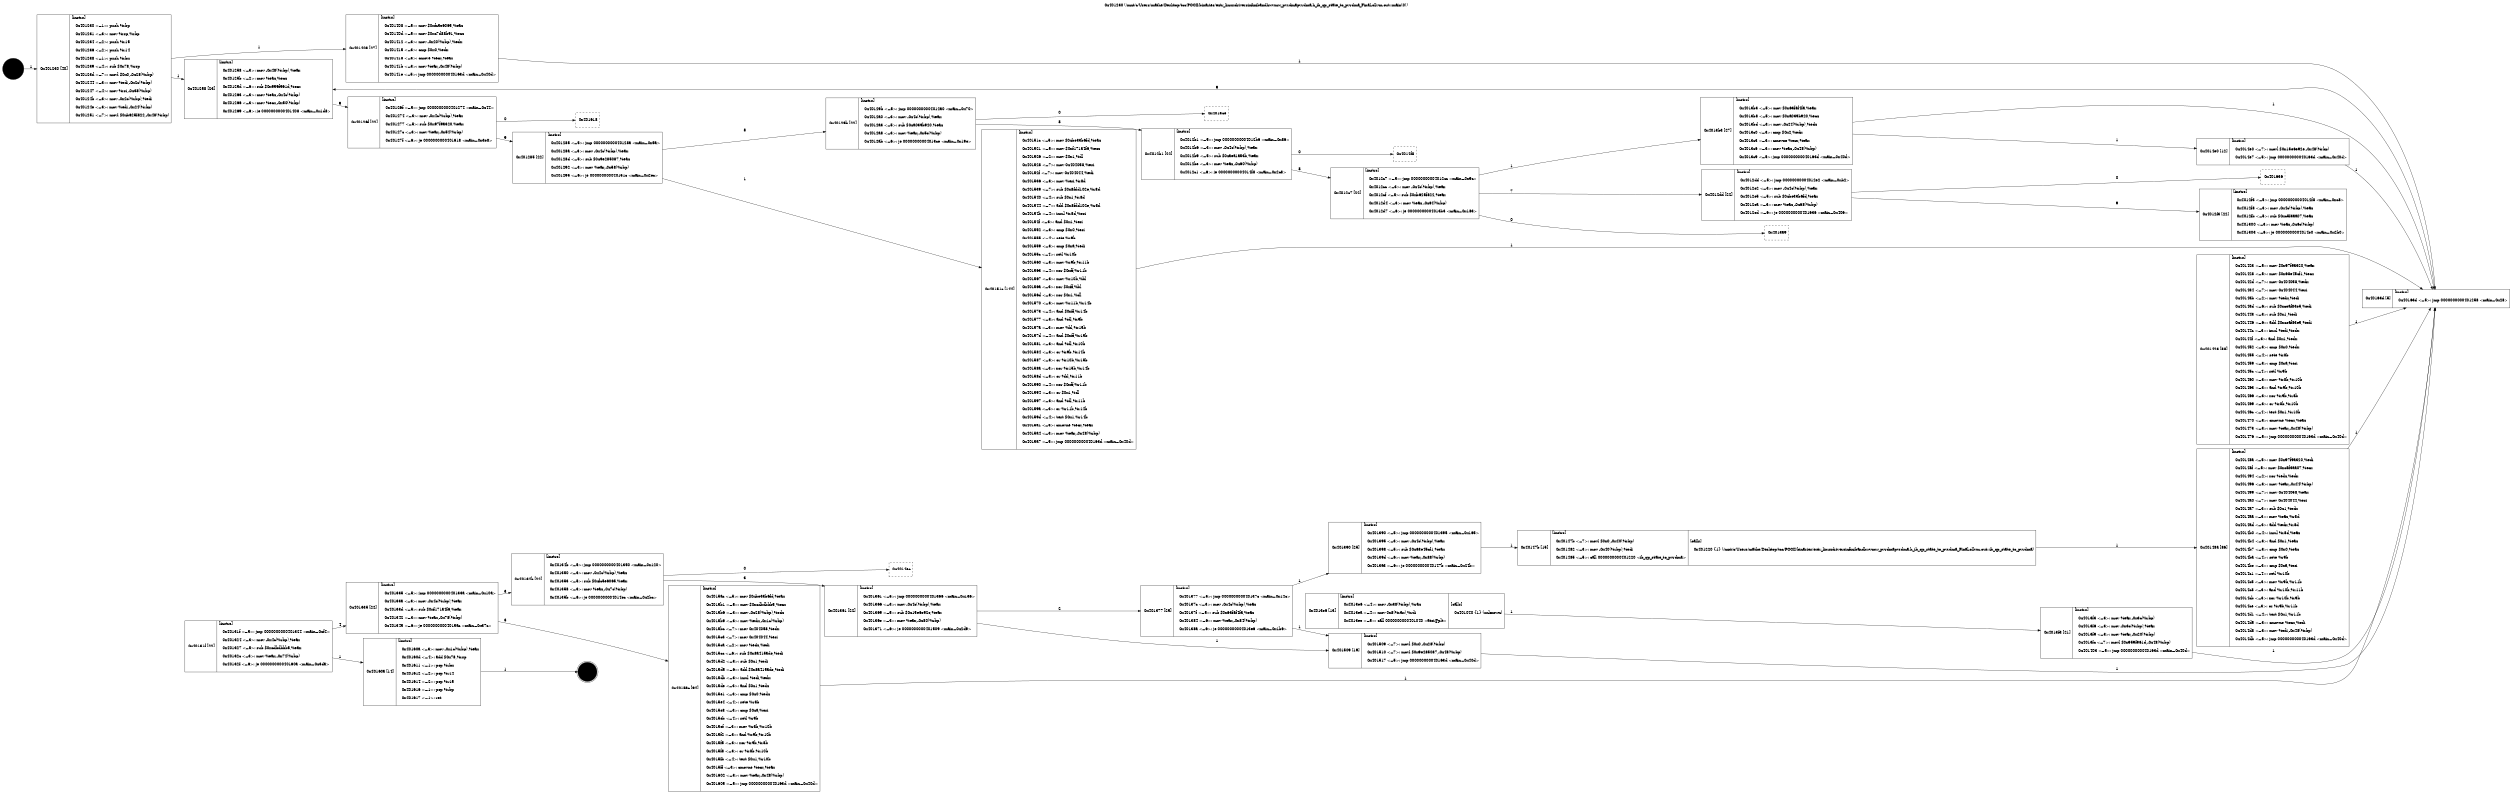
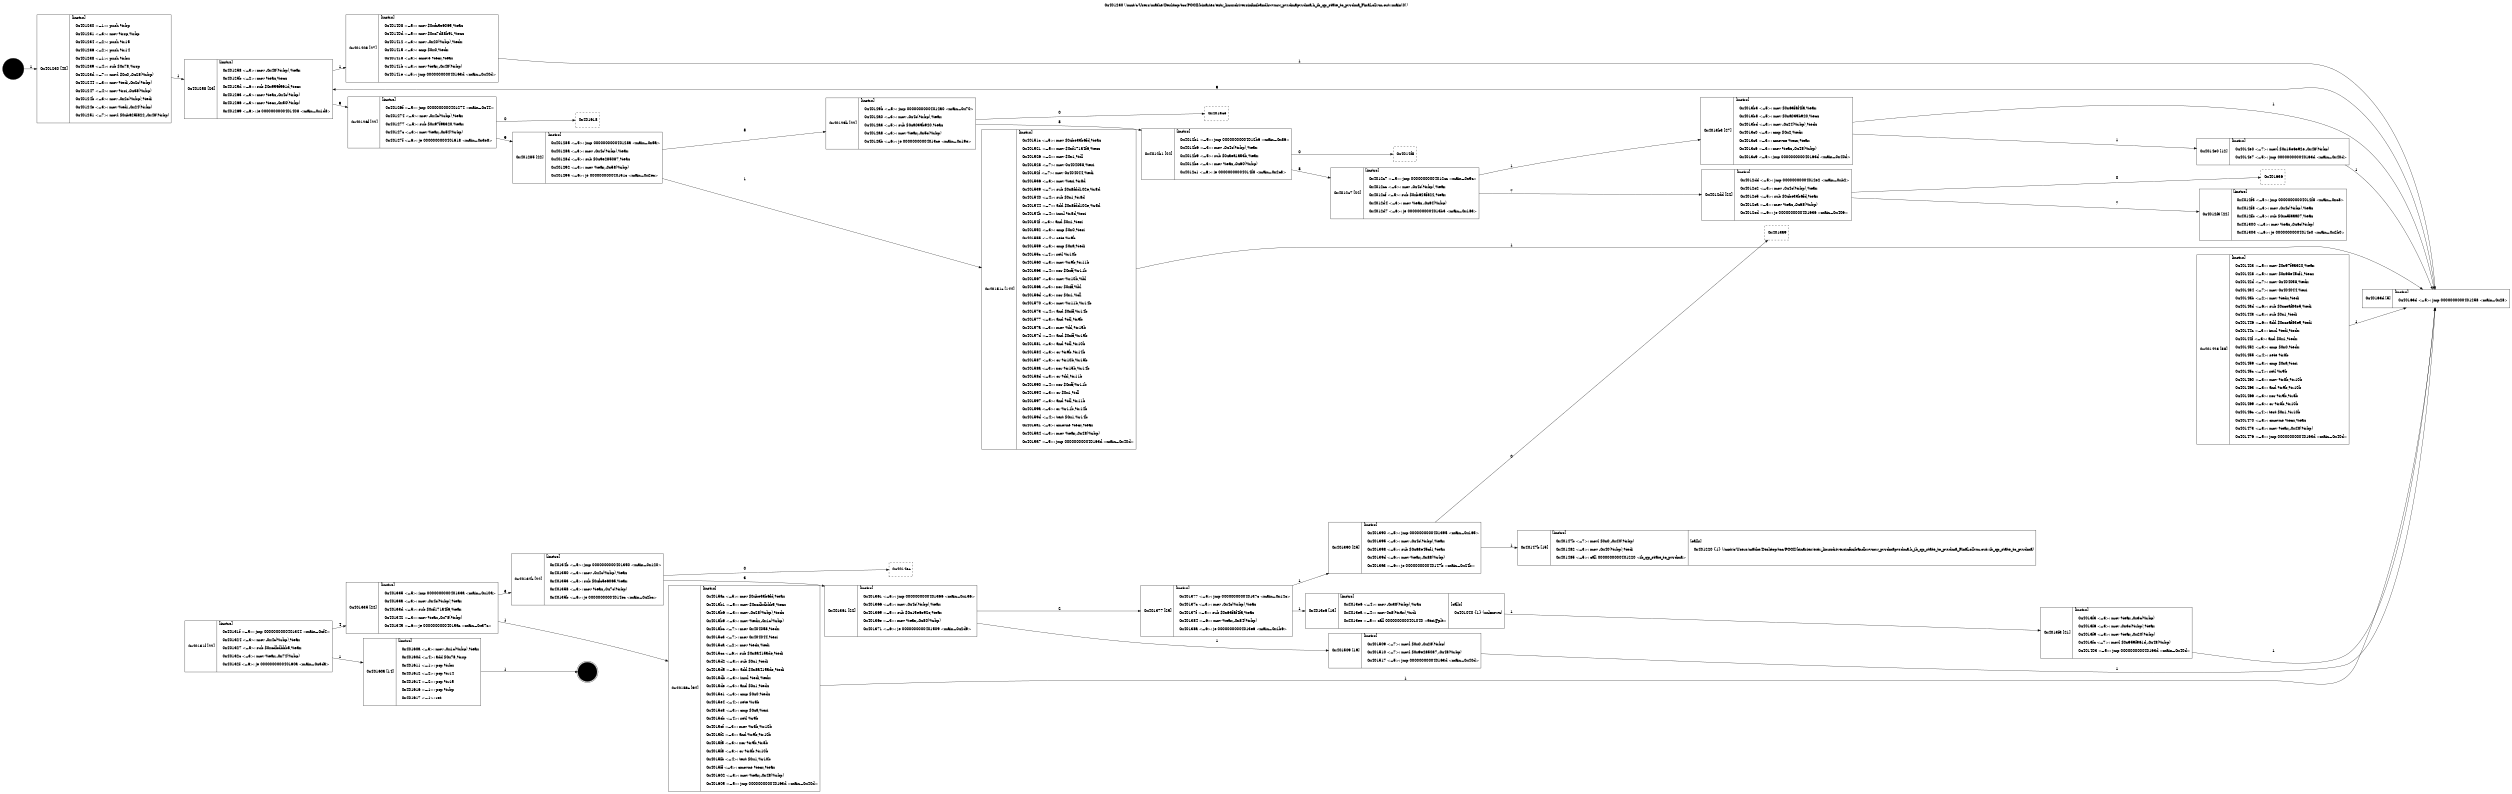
edge "0x401230 [40]" -> "0x401408 [27]": now "0x401258 [23]" -> "0x401408 [27]"
edge "0x4012dd [22]" -> "0x4012f3 [22]": label " 9" -> " 7"
edge "0x4012c7 [22]" -> "0x4013a9": now "0x401390 [25]" -> "0x4013a9"
node "0x40148a [86]": removed
edge "0x401335 [22]" -> "0x4015ac [94]": label " 3" -> " 1"
edge "0x401377 [25]" -> "0x401509 [19]": now "0x401377 [25]" -> "0x4013e6 [13]"
